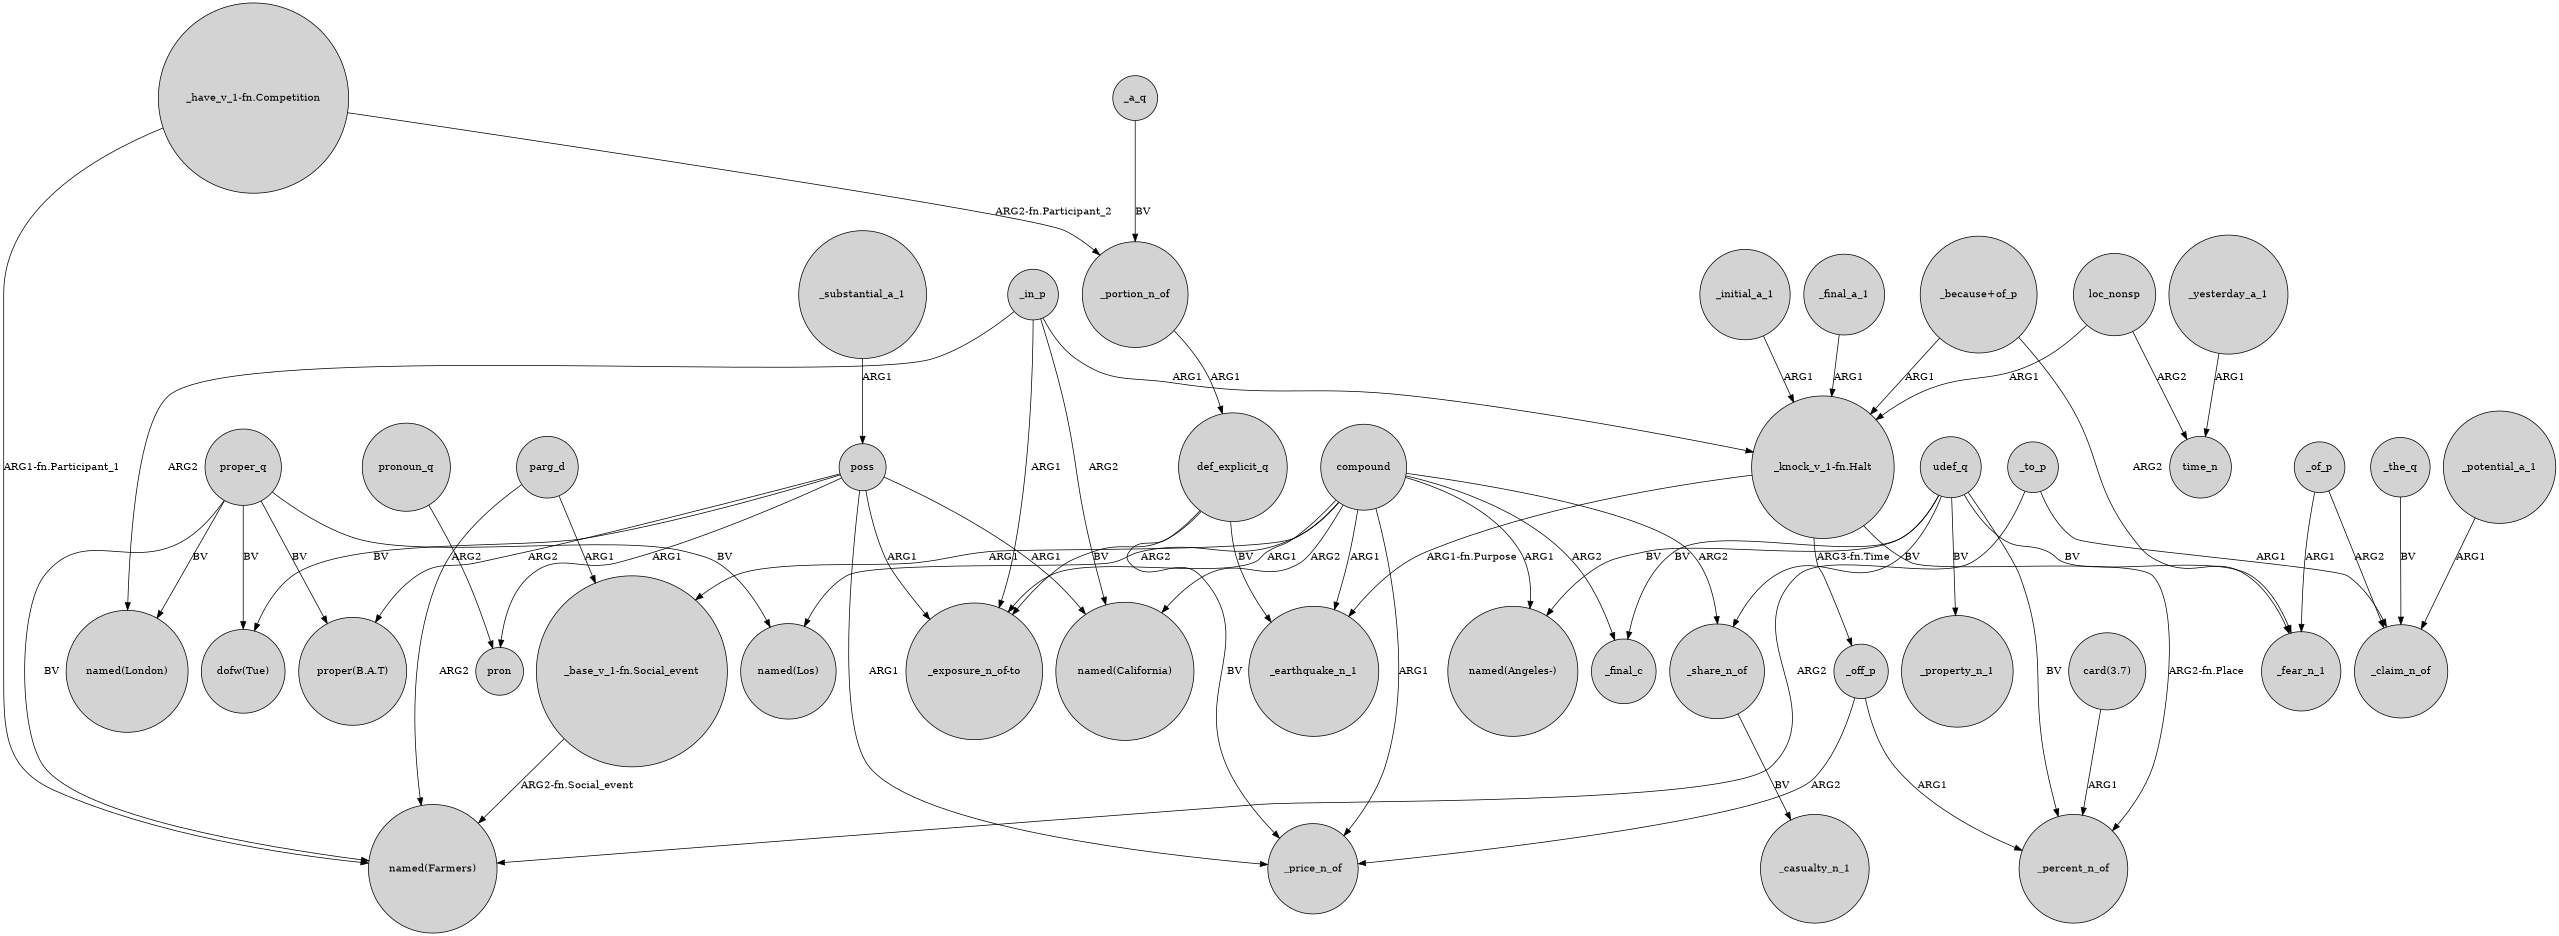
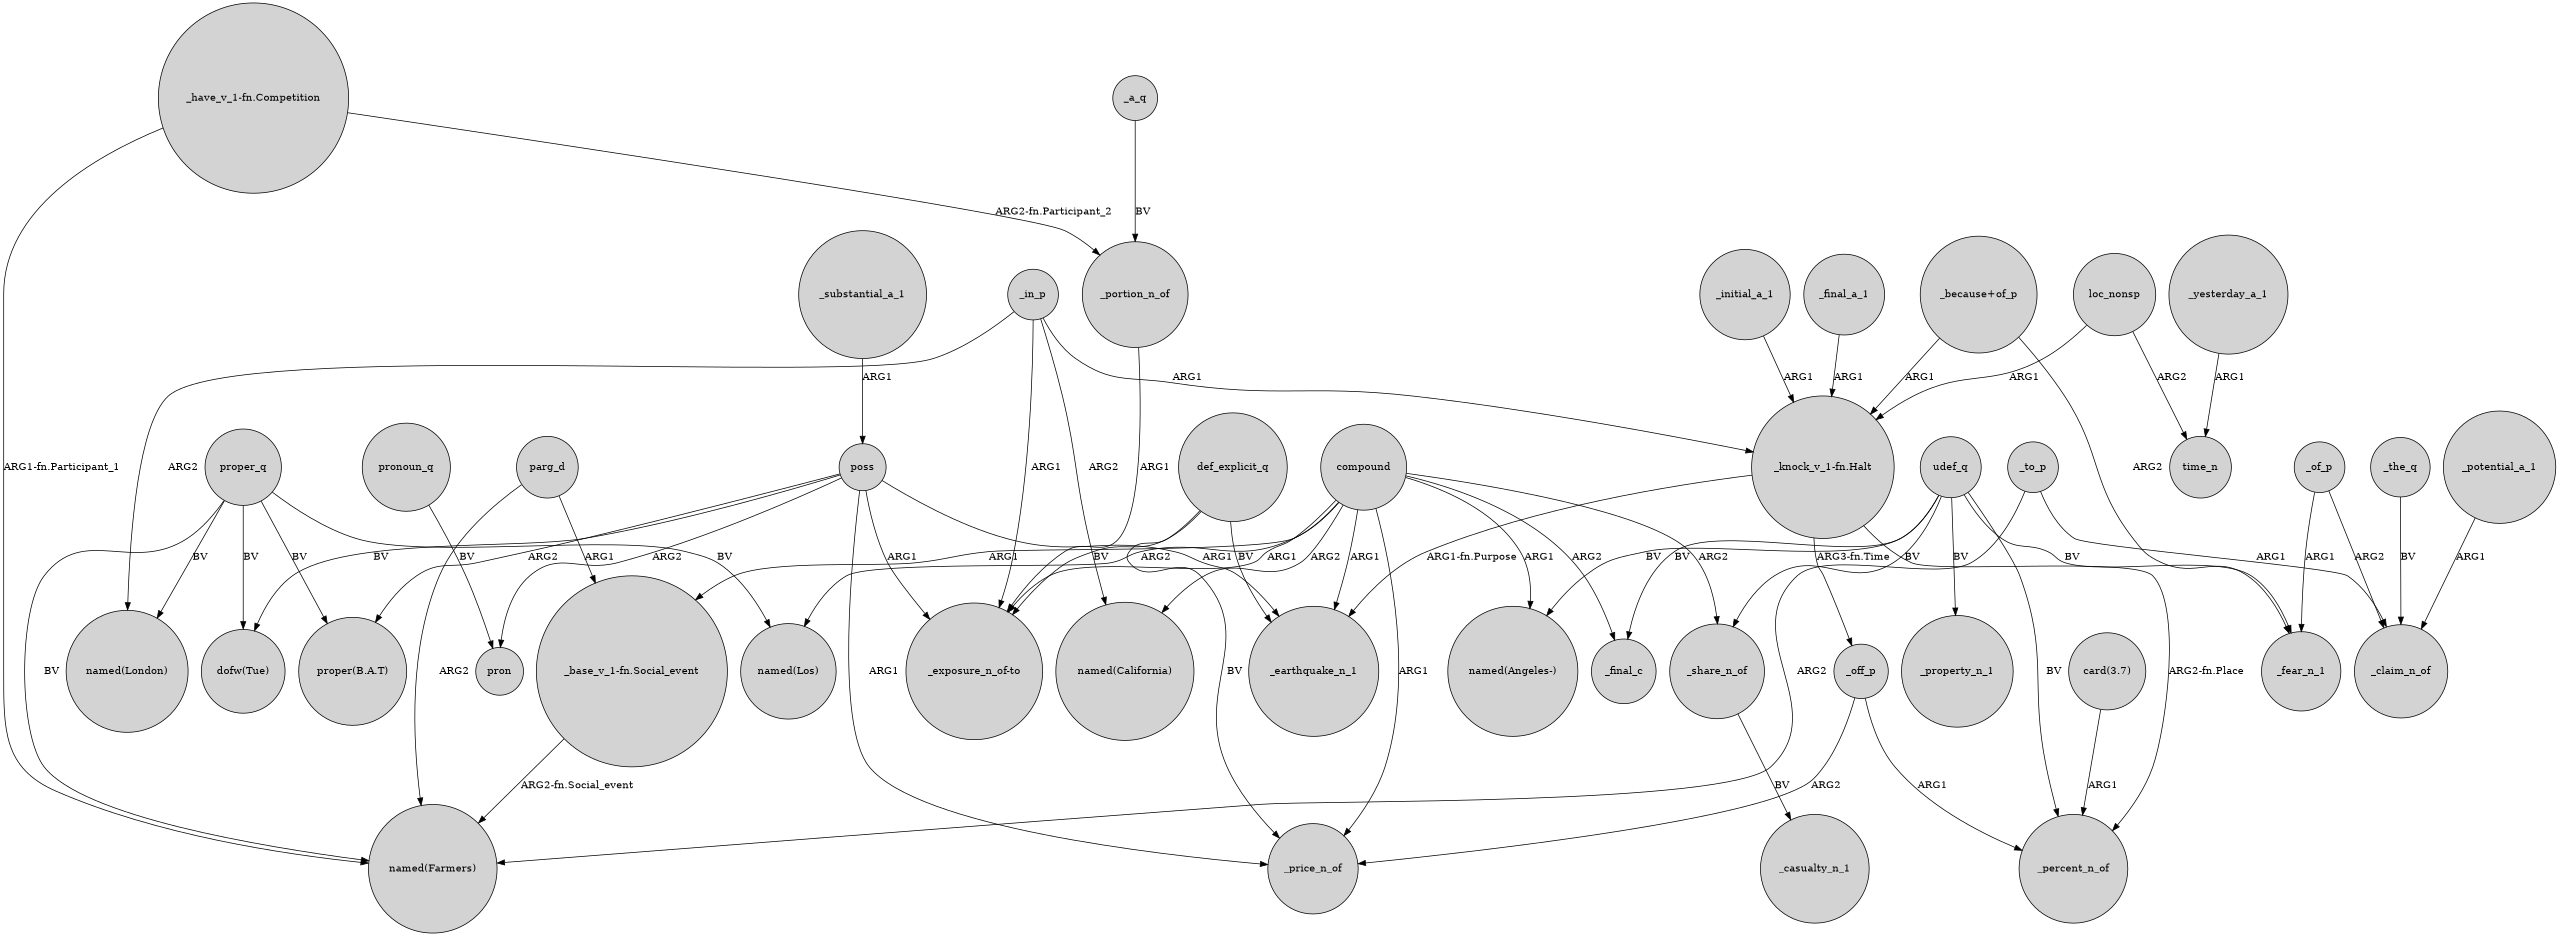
edge "_portion_n_of" -> "def_explicit_q": now "_portion_n_of" -> "_exposure_n_of-to"
edge "poss" -> "named(California)": now "poss" -> "_earthquake_n_1"
edge "pronoun_q" -> "pron": label "ARG2" -> "BV"
edge "poss" -> "pron": label "ARG1" -> "ARG2"
